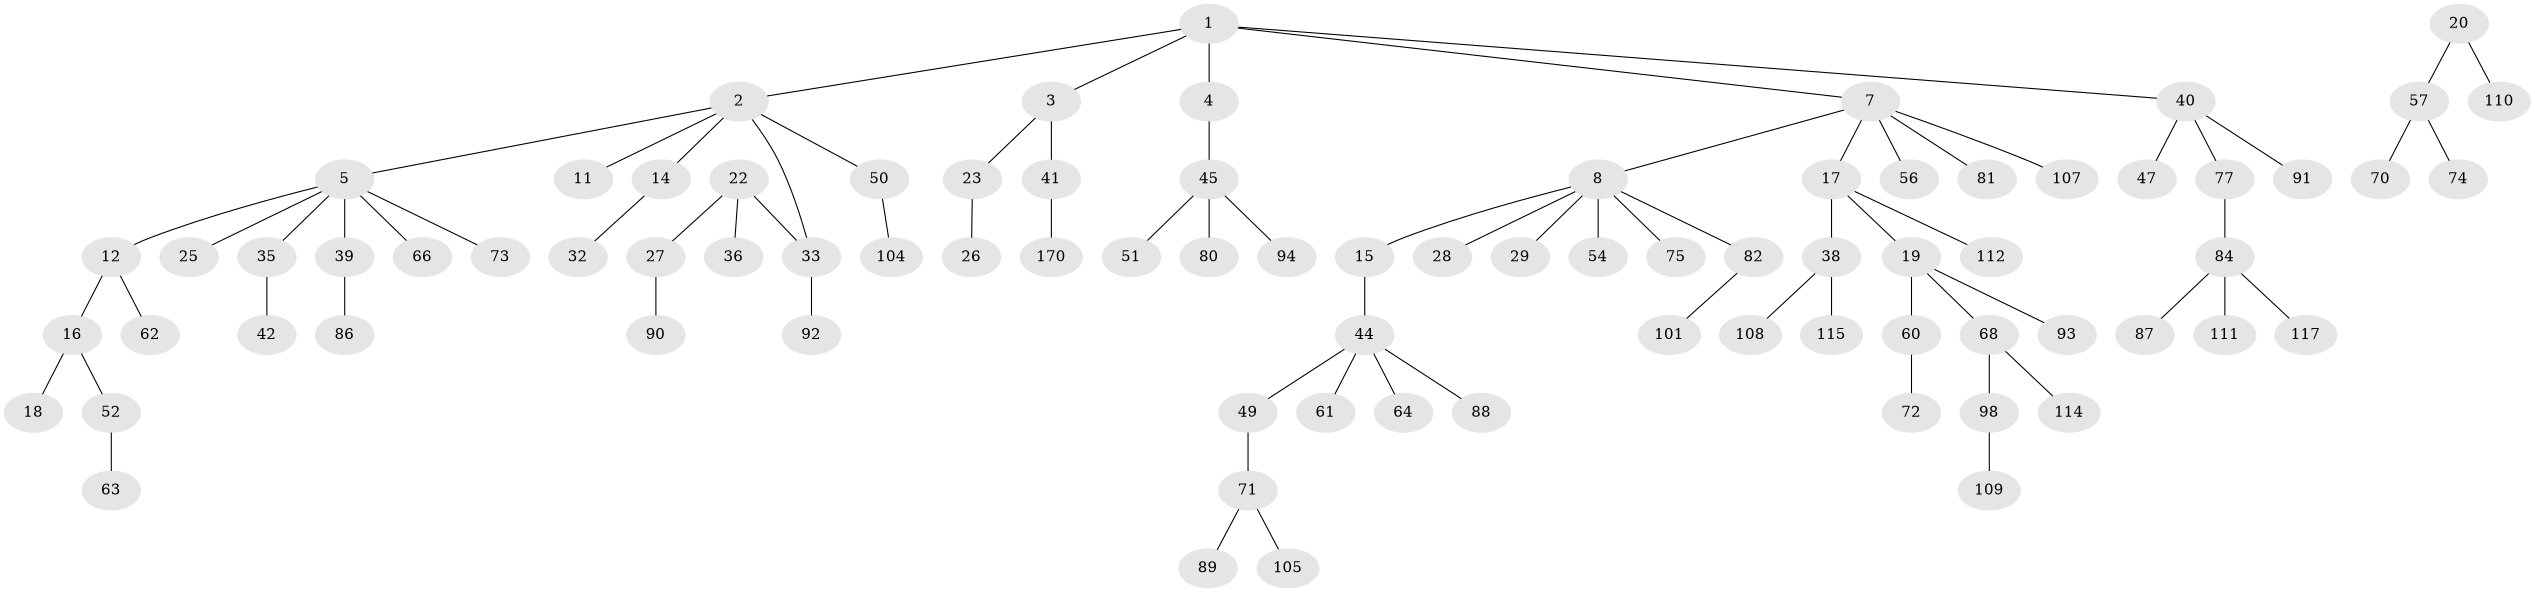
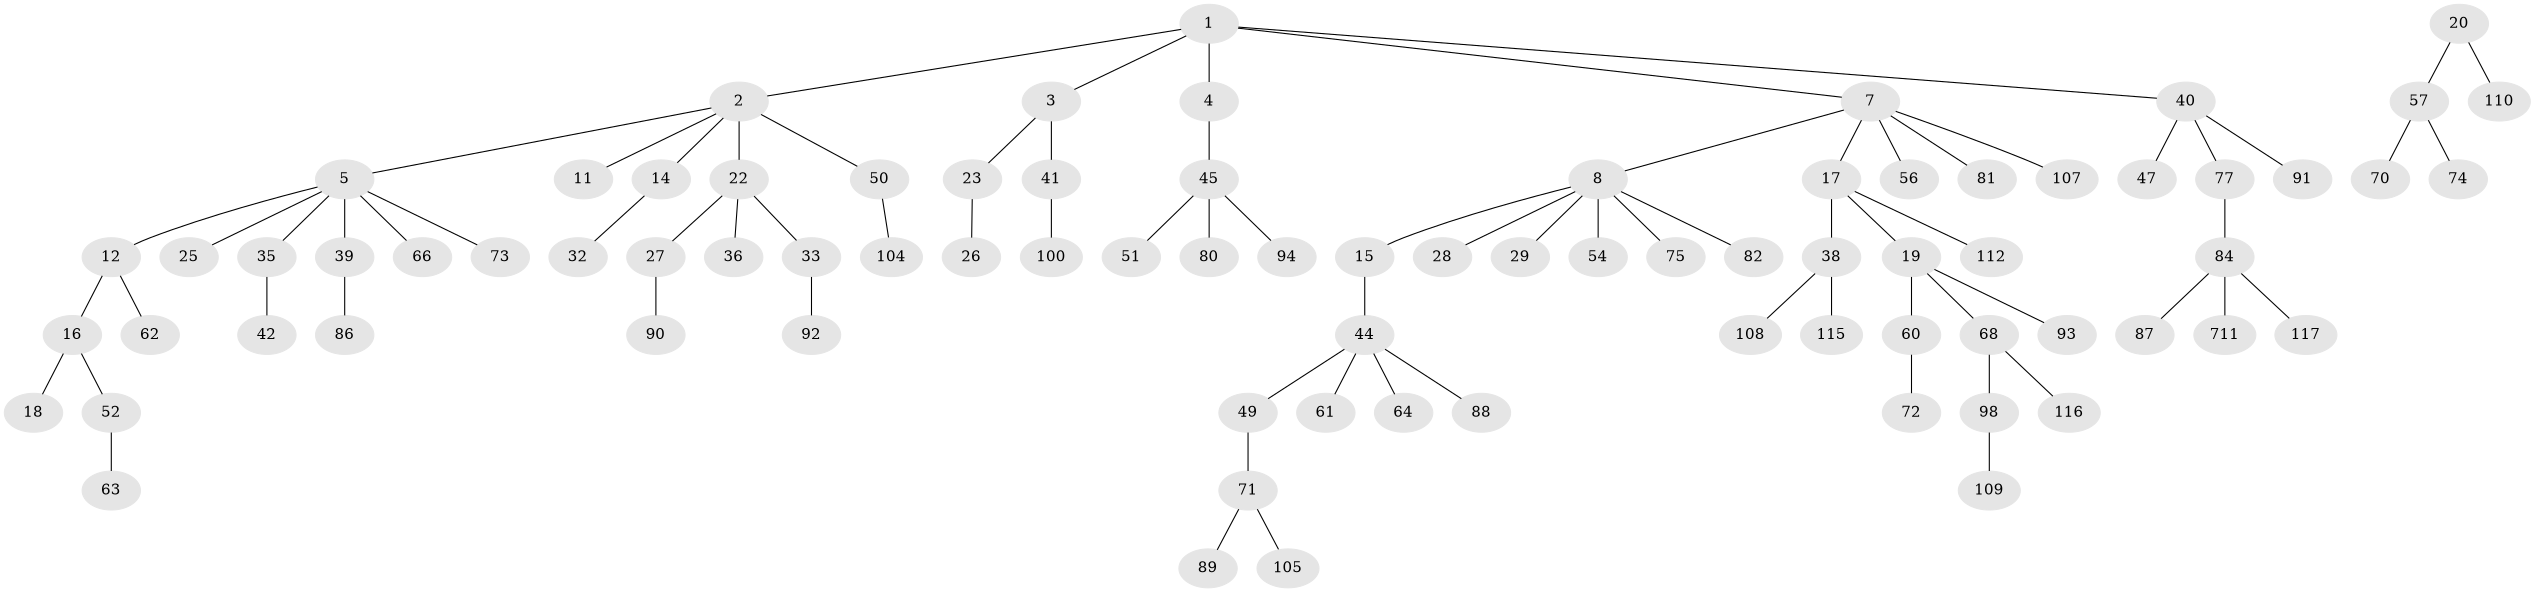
edge "2" -- "33": now "2" -- "22"
node "170": label "170" -> "100"
node "101": removed
node "111": label "111" -> "711"
node "114": label "114" -> "116"
